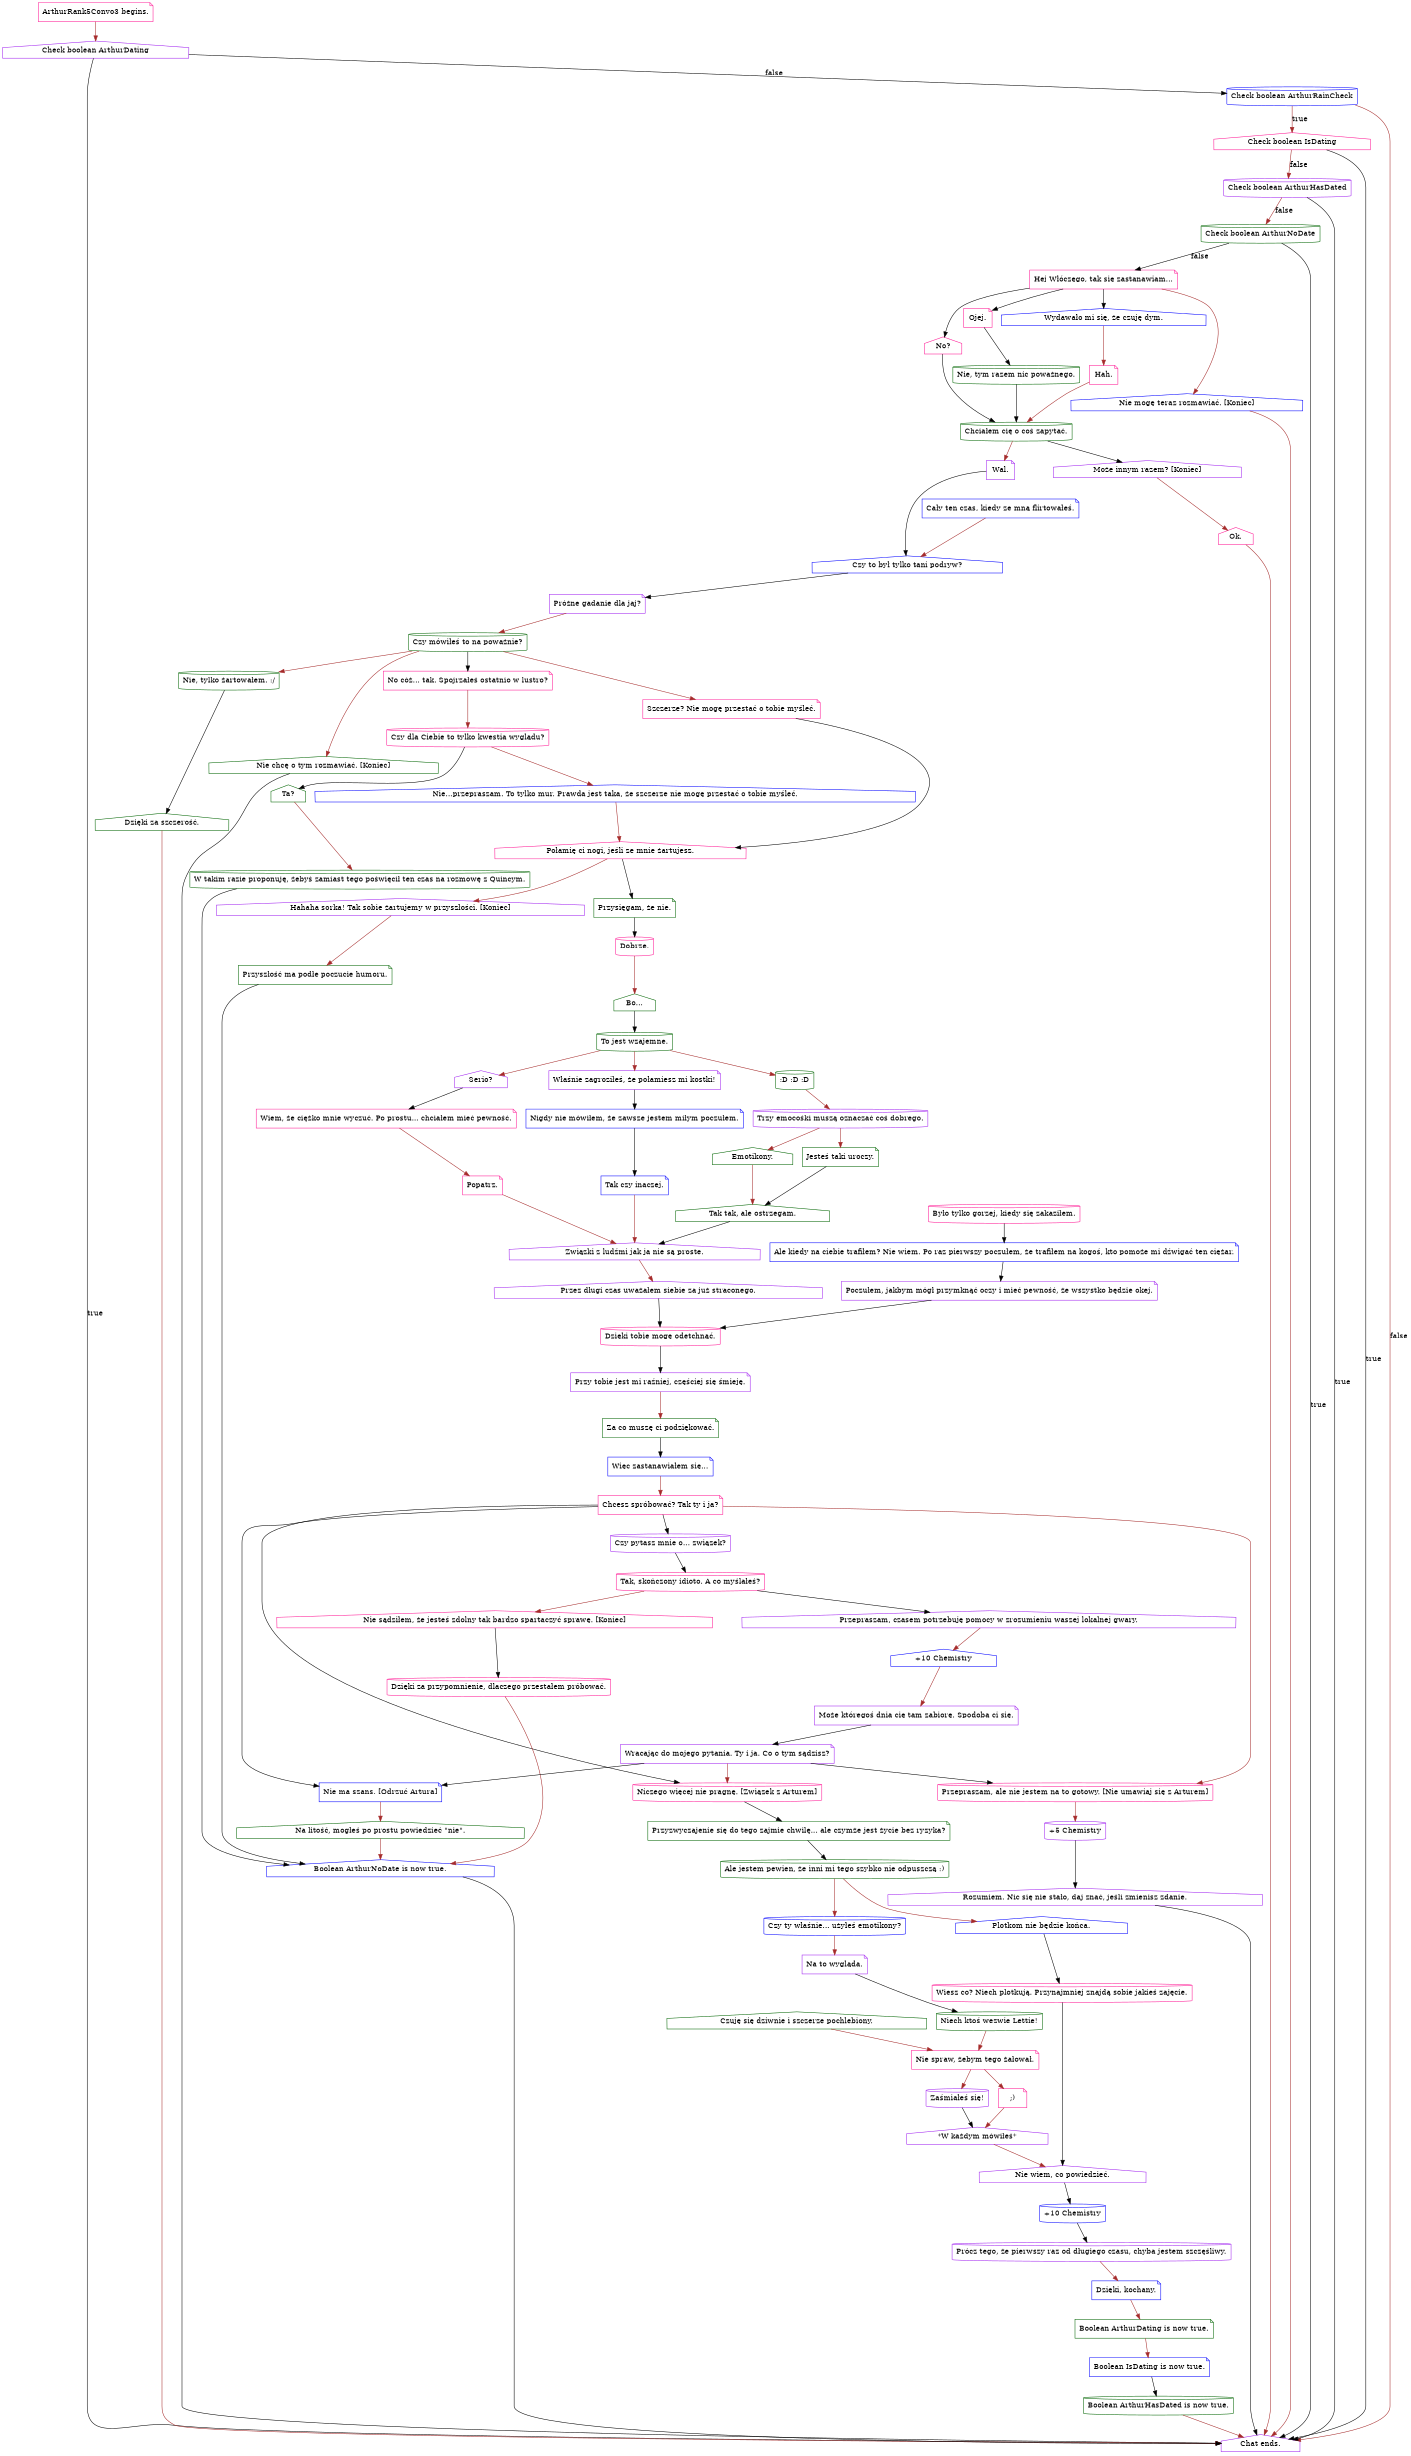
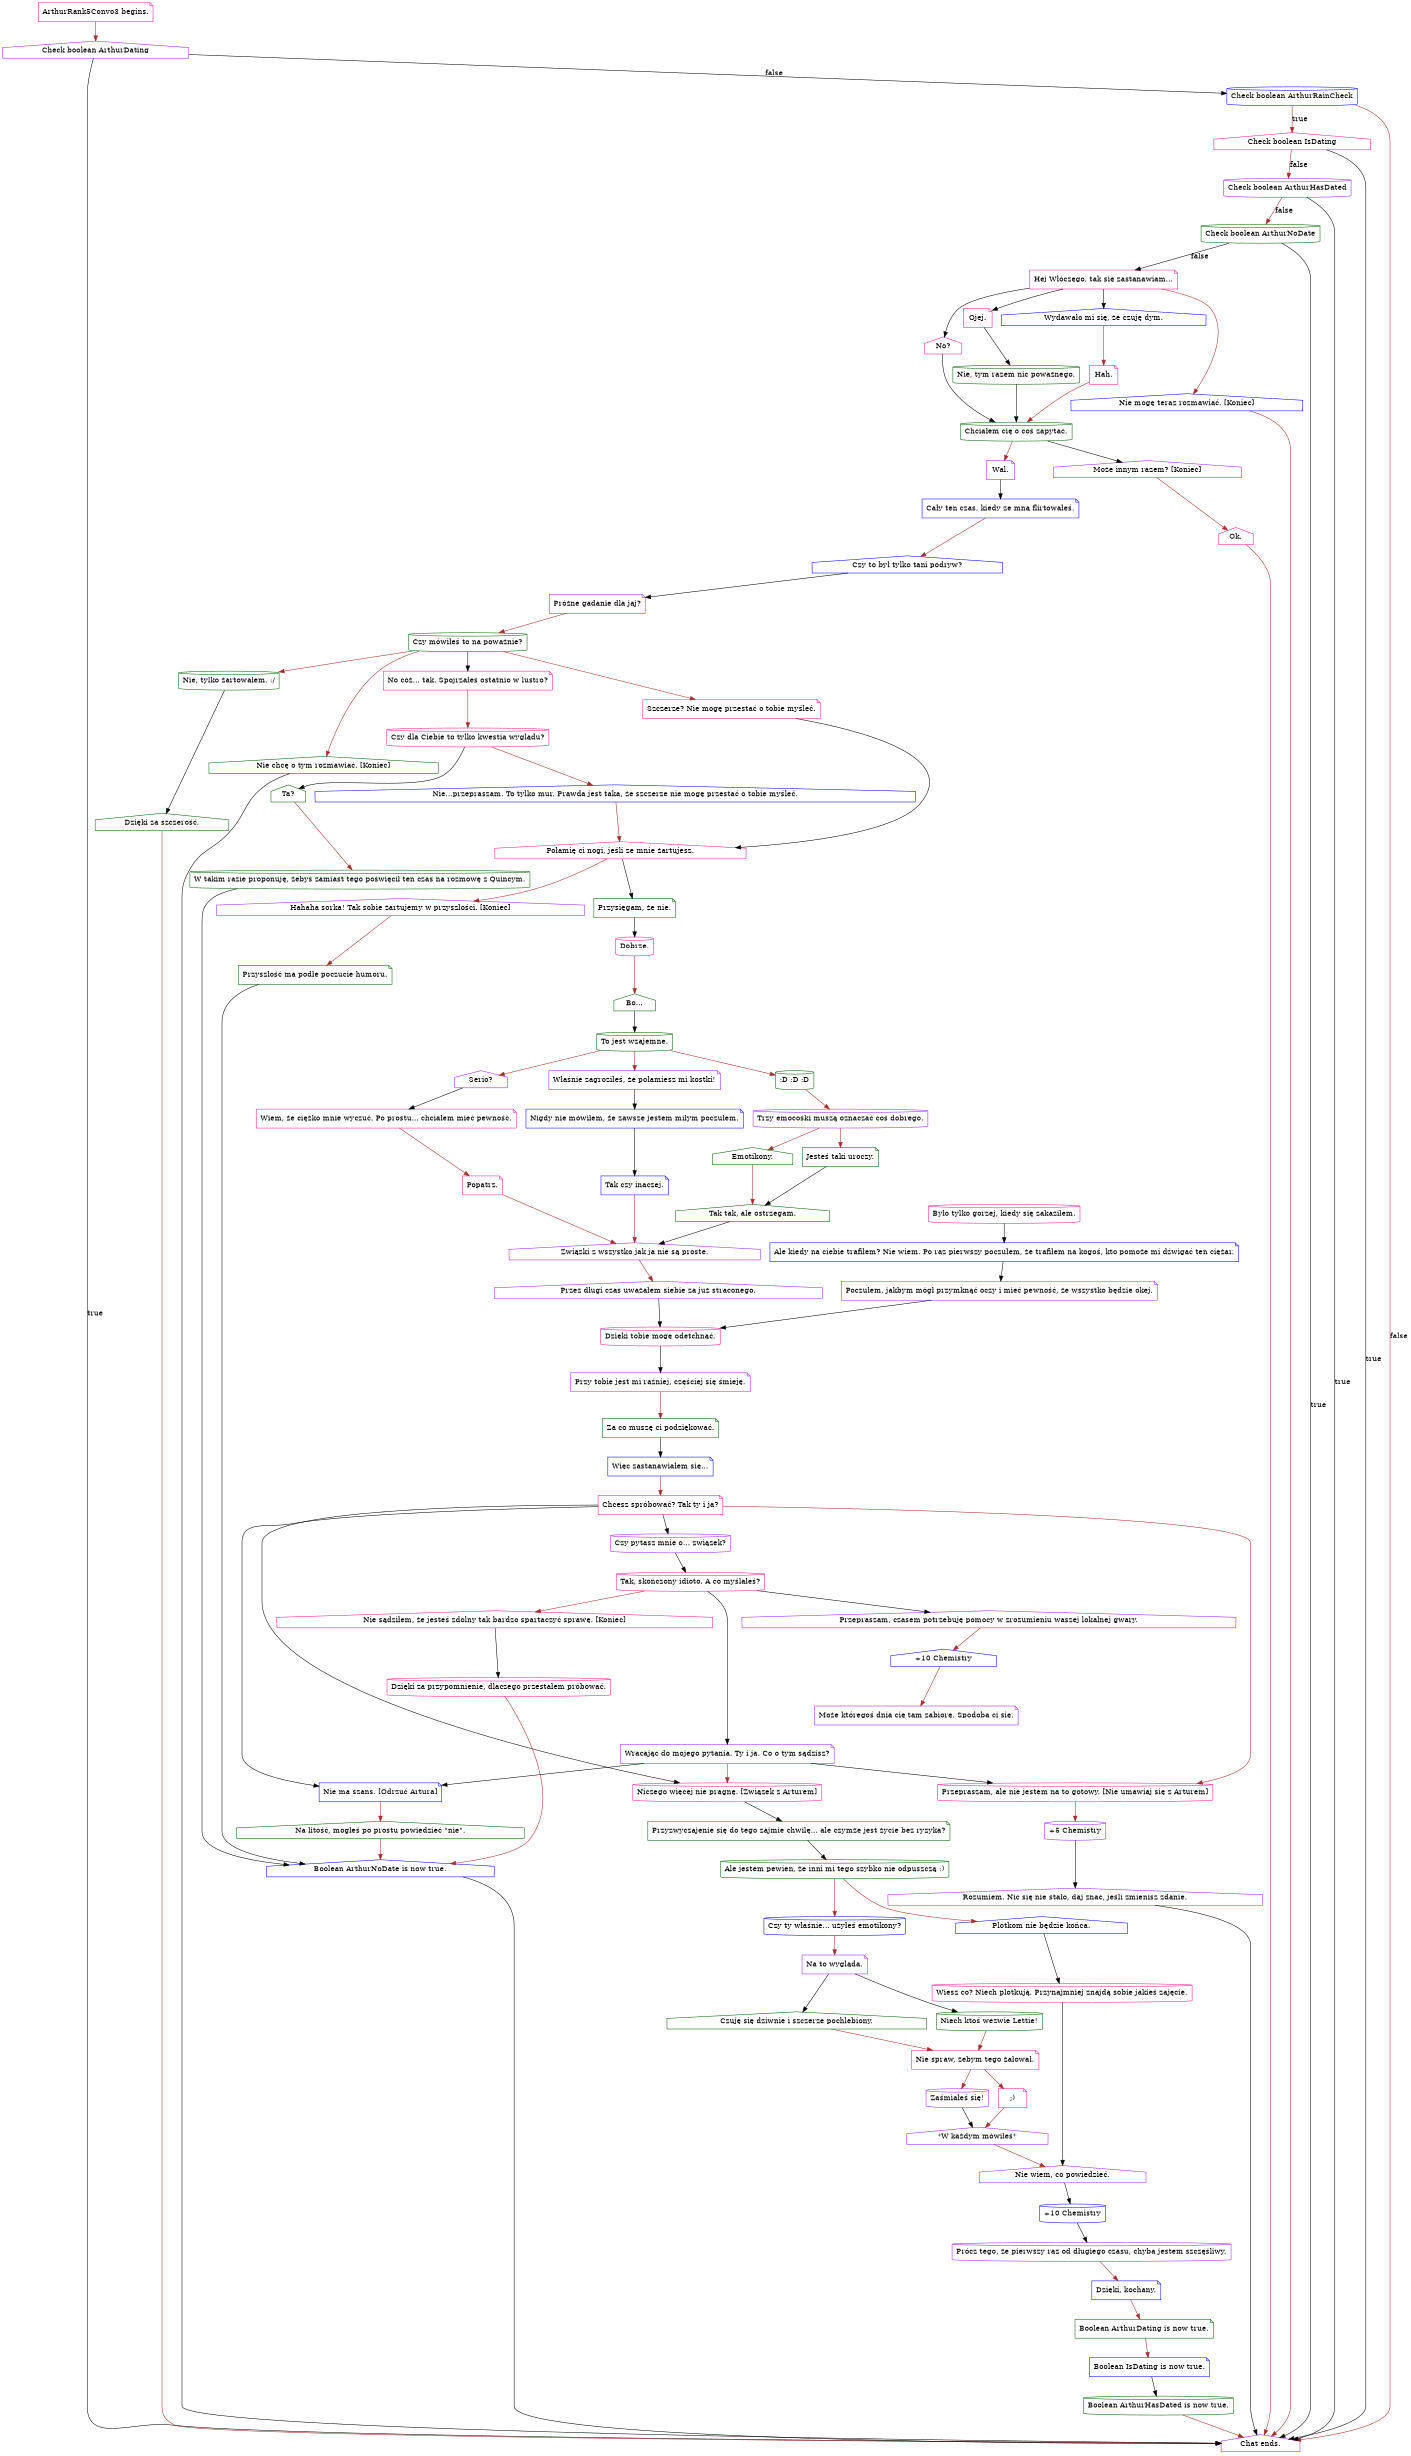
edge "Wal." -> "Czy to był tylko tani podryw?": now "Wal." -> "Cały ten czas, kiedy ze mną flirtowałeś."
node "Związki z ludźmi jak ja nie są proste.": label "Związki z ludźmi jak ja nie są proste." -> "Związki z wszystko jak ja nie są proste."
edge "Może któregoś dnia cię tam zabiorę. Spodoba ci się." -> "Wracając do mojego pytania. Ty i ja. Co o tym sądzisz?": now "Tak, skończony idioto. A co myślałeś?" -> "Wracając do mojego pytania. Ty i ja. Co o tym sądzisz?"
edge "Na to wygląda." -> "Czuję się dziwnie i szczerze pochlebiony.": added
